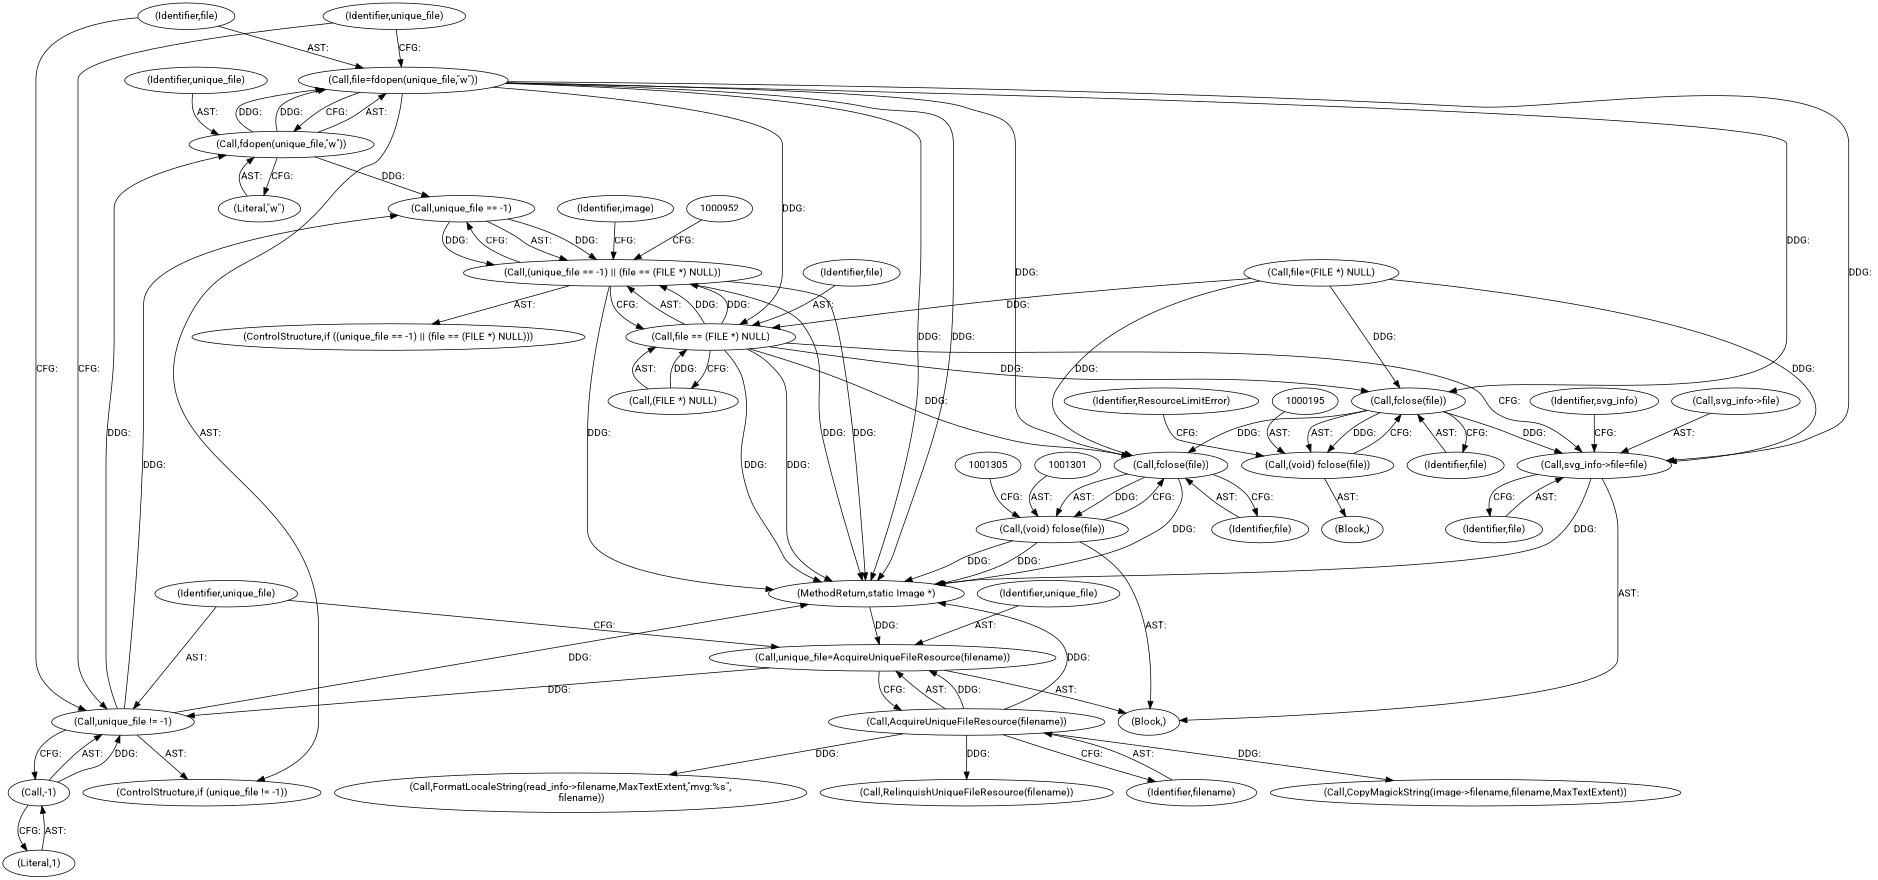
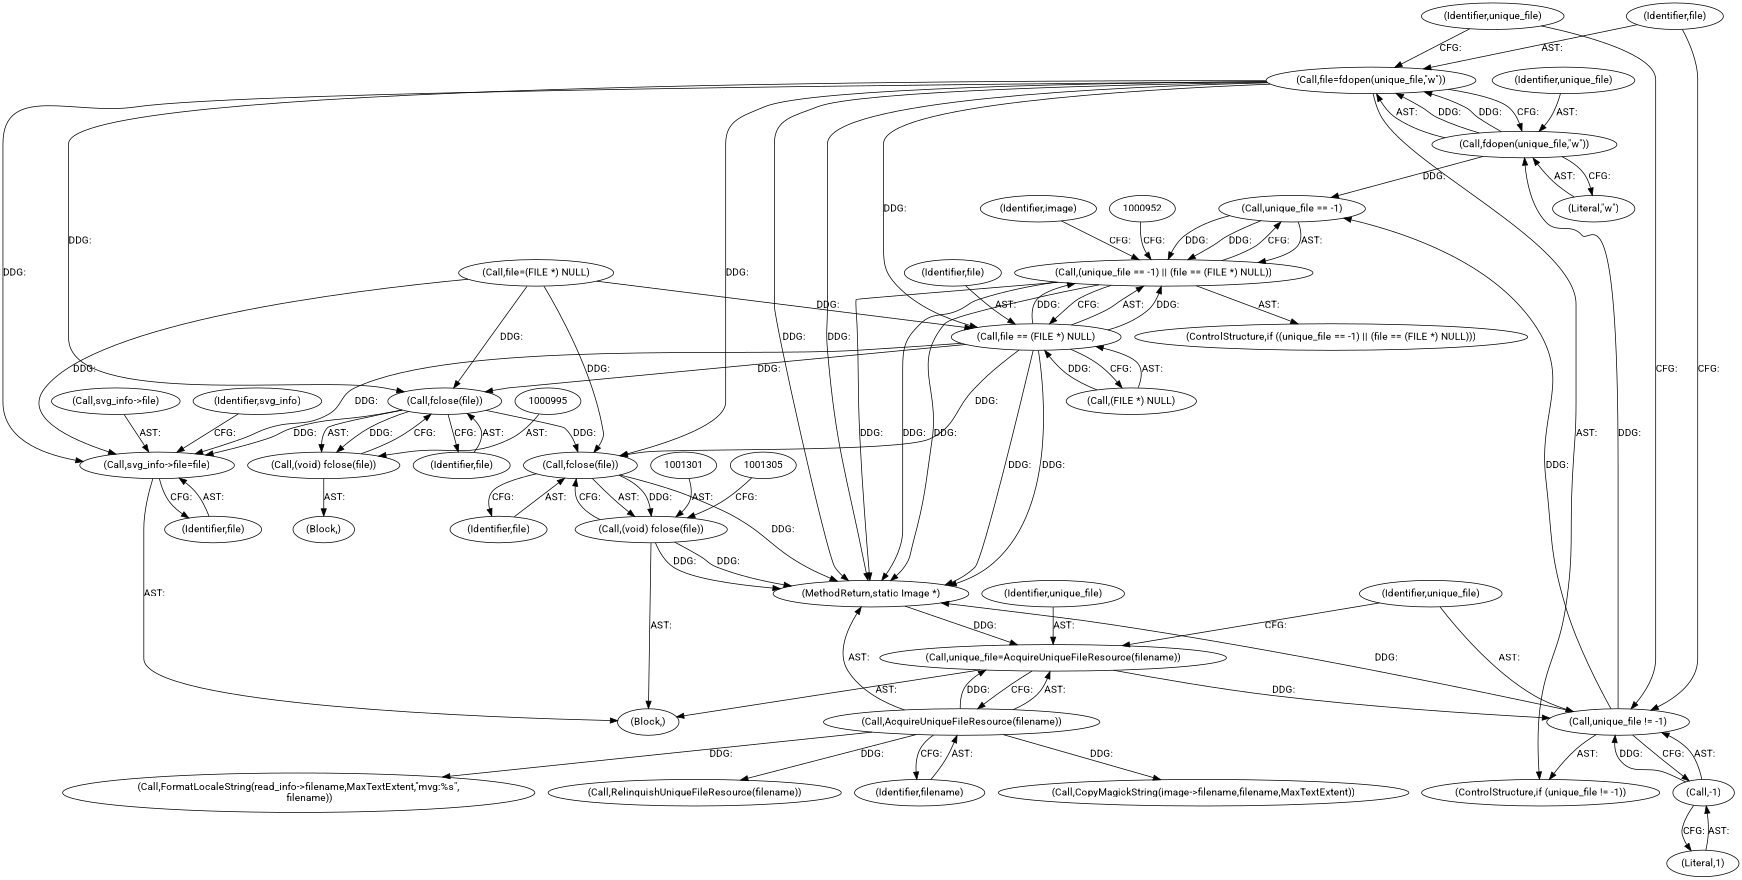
node "(Identifier,ResourceLimitError)": removed
node "1000195": label "1000195" -> "1000995"
edge "(Call,file == (FILE *) NULL)" -> "(Call,svg_info->file=file)": label "CFG: " -> "DDG: "
edge "(Call,svg_info->file=file)" -> "(MethodReturn,static Image *)": removed, label "DDG:"
edge "(Call,AcquireUniqueFileResource(filename))" -> "(MethodReturn,static Image *)": label "DDG: " -> "AST: "
